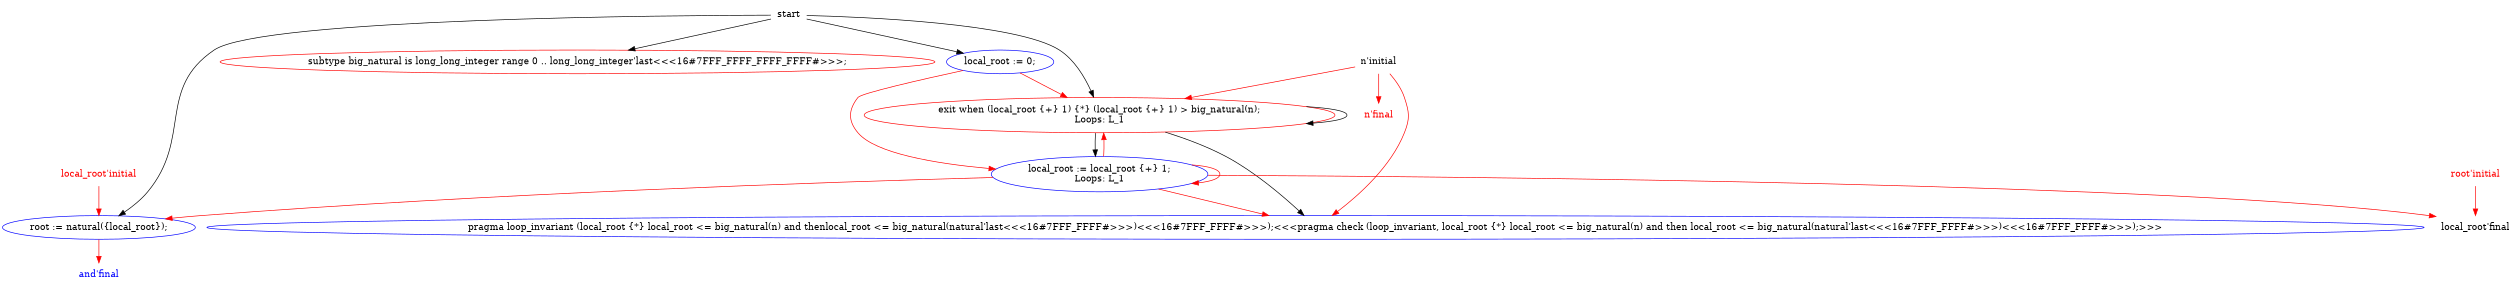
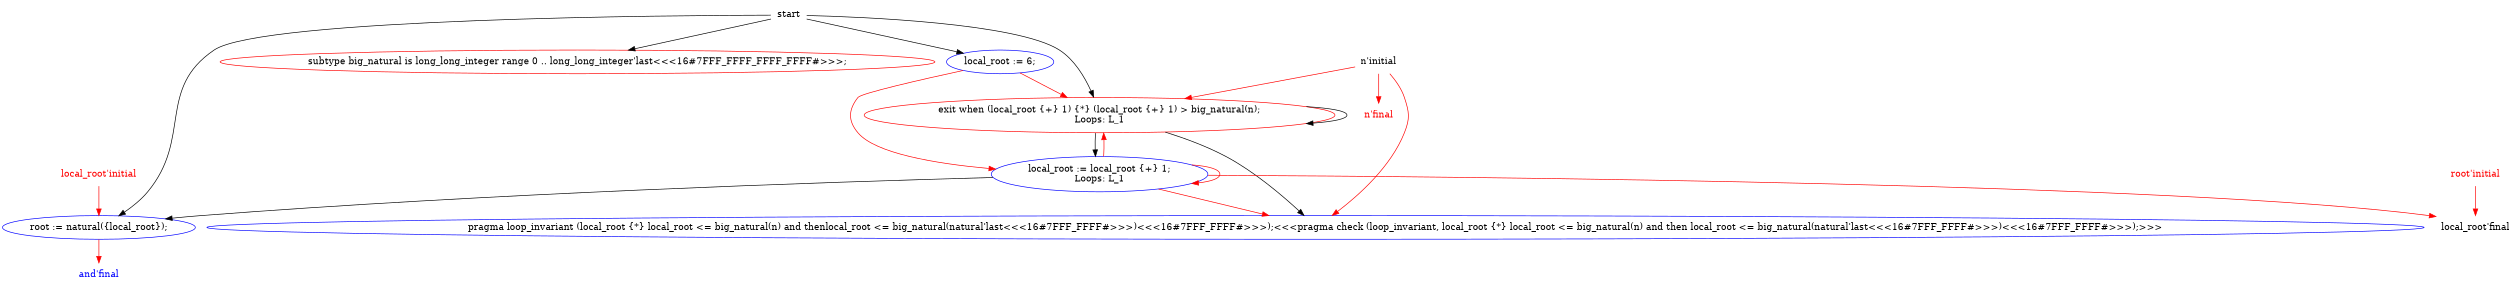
node "local_root := 0;": label "local_root := 0;" -> "local_root := 6;"
edge "local_root := local_root {+} 1; Loops: L_1" -> "root := natural({local_root});": color red -> black
